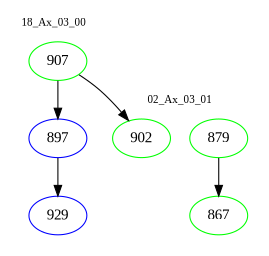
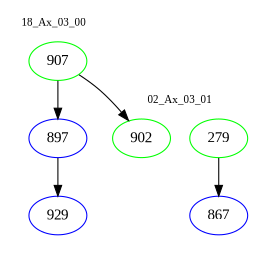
node "879": label "879" -> "279"
node "867": color green -> blue
